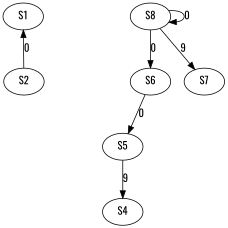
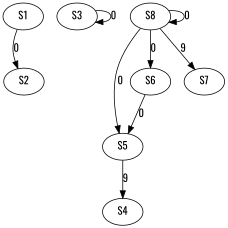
node "S3": added
edge "S2" -> "S1": reversed
edge "S8" -> "S5": added, label "0"
